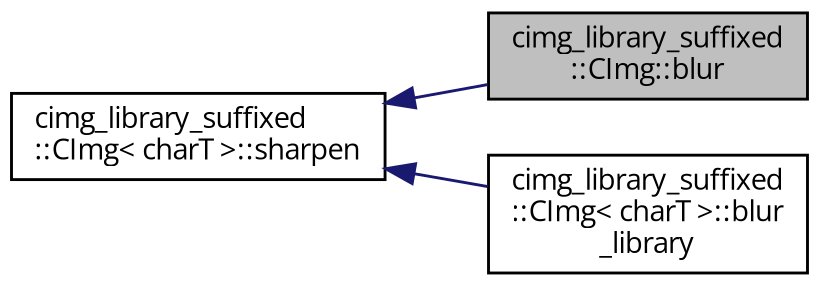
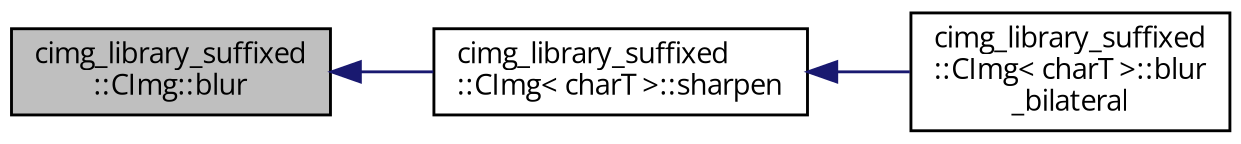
edge "cimg_library_suffixed ::CImg::blur" -> "cimg_library_suffixed ::CImg< charT >::sharpen": reversed
node "cimg_library_suffixed ::CImg< charT >::blur _library": label "cimg_library_suffixed ::CImg< charT >::blur _library" -> "cimg_library_suffixed ::CImg< charT >::blur _bilateral"
